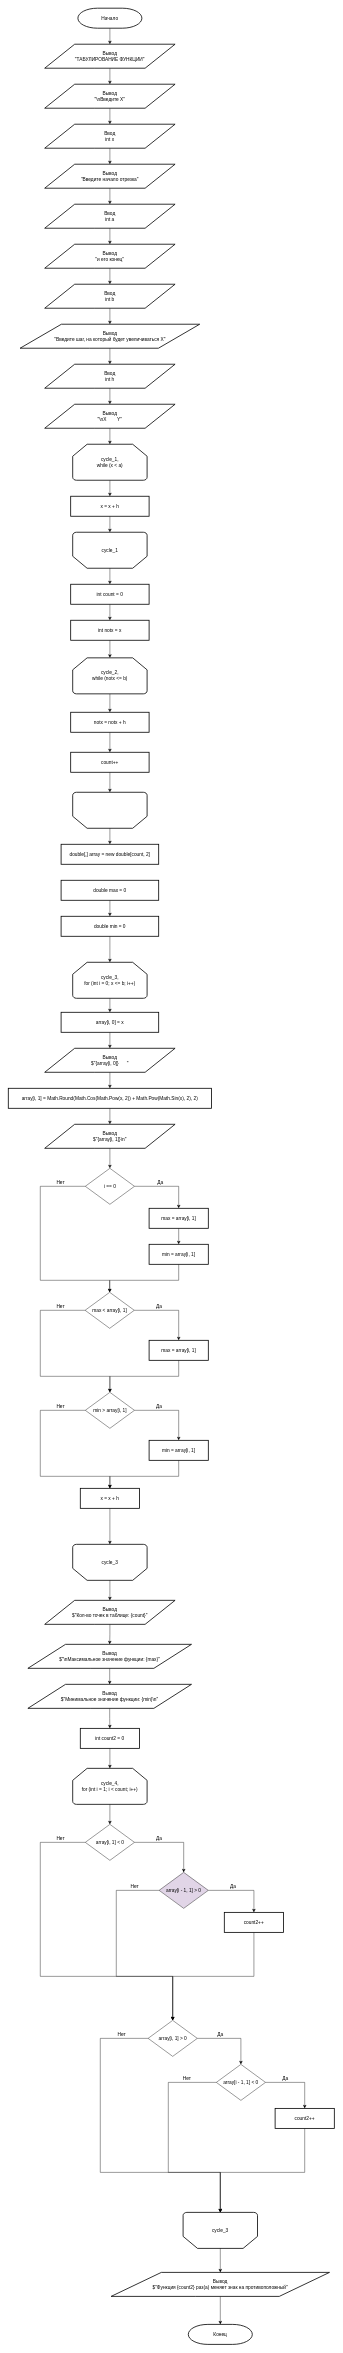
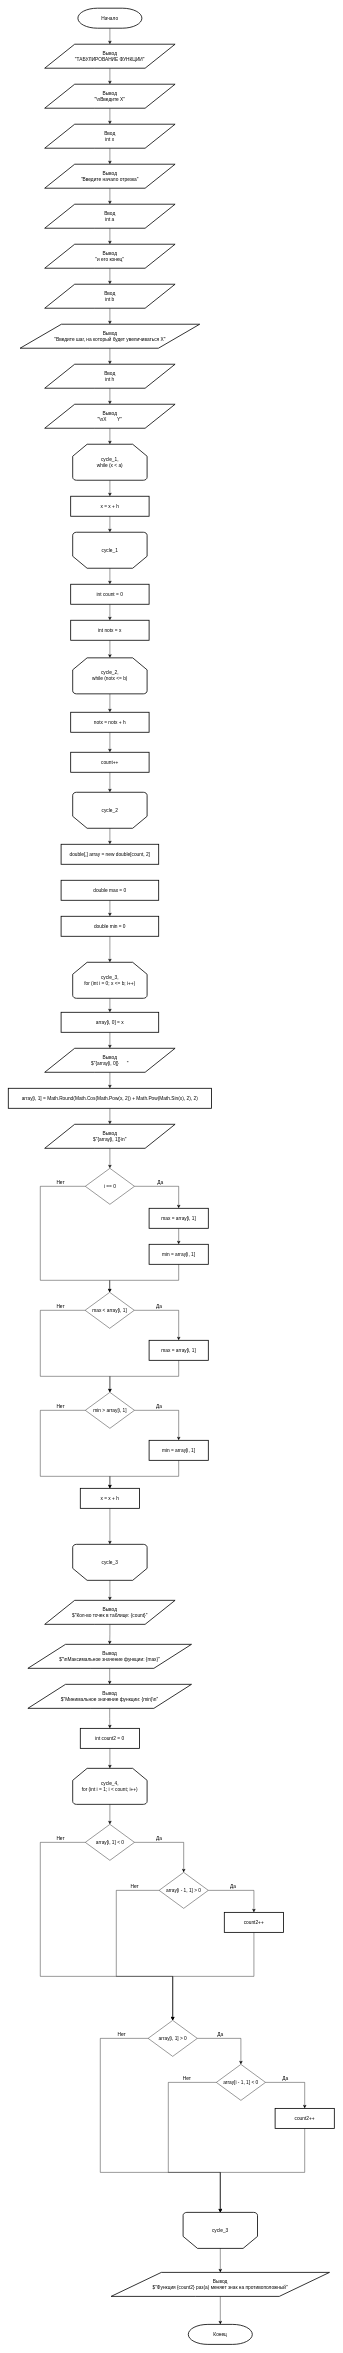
node "cycle_2": added
node "array[i - 1, 1] > 0": fillcolor #e1d5e7 -> #ffffff
